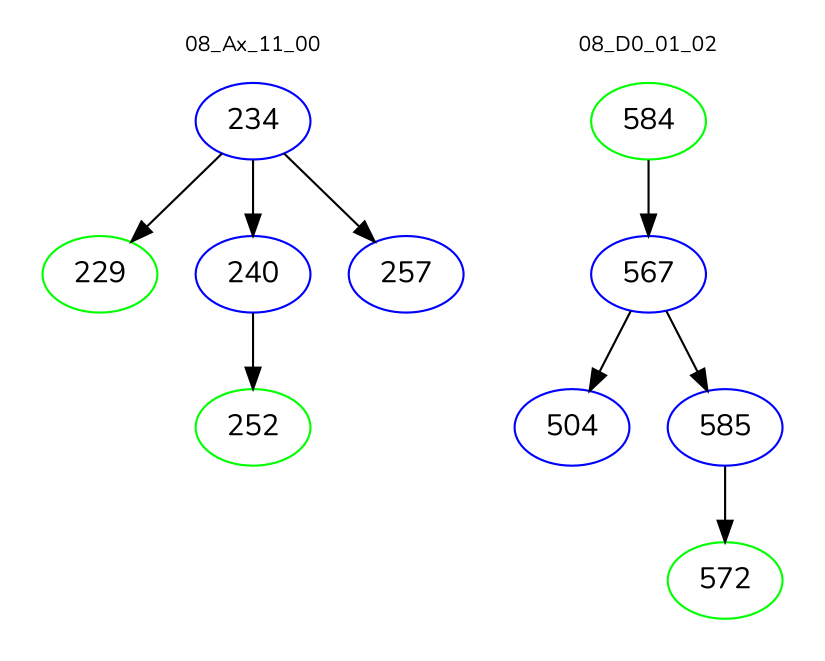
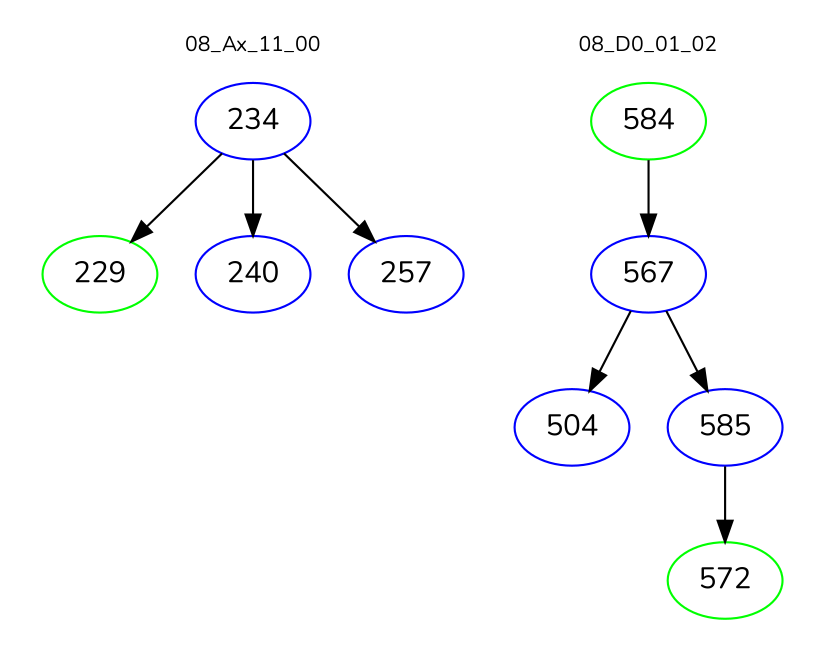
node "252": removed
